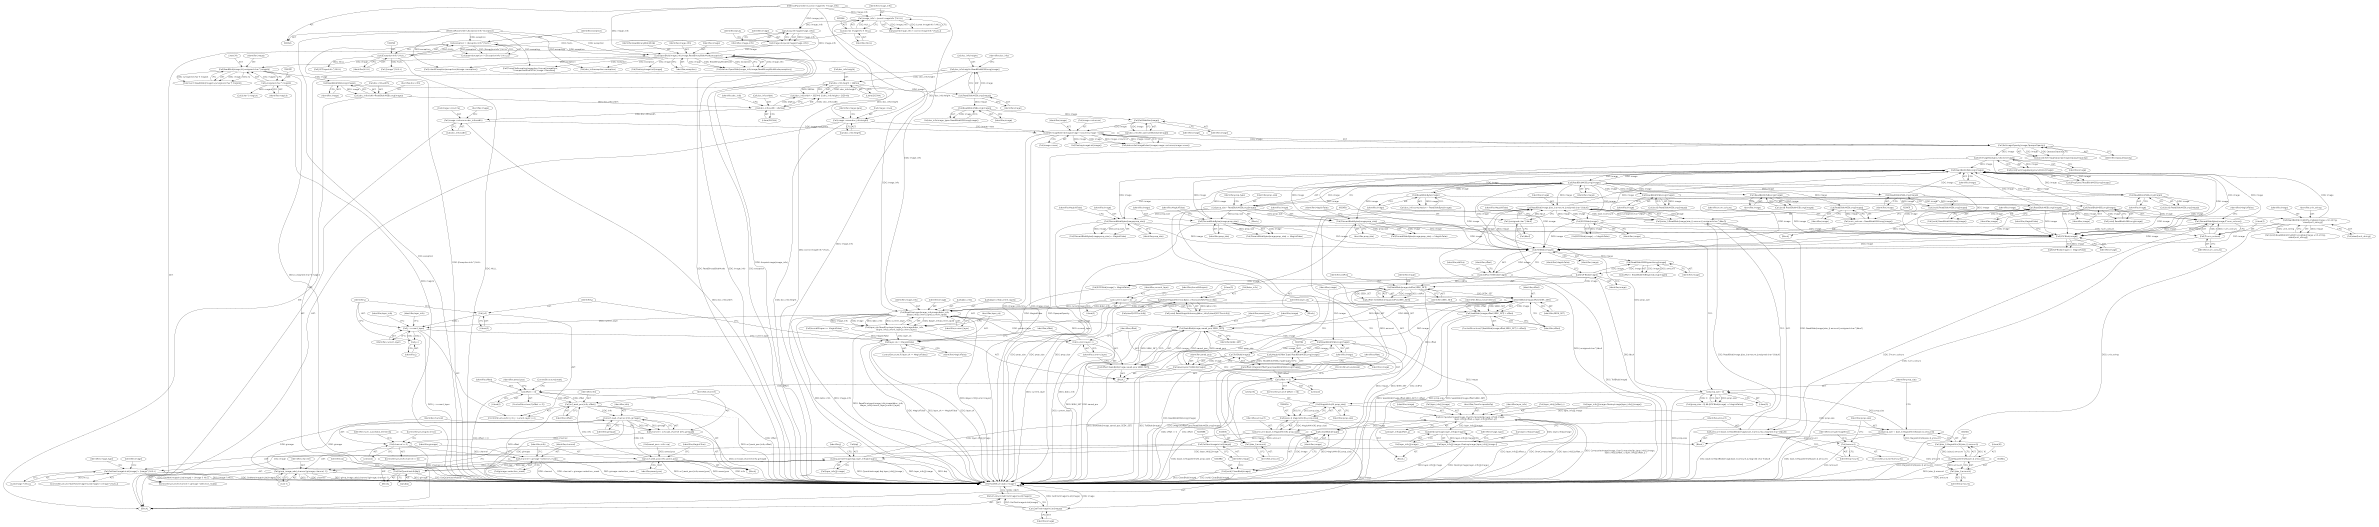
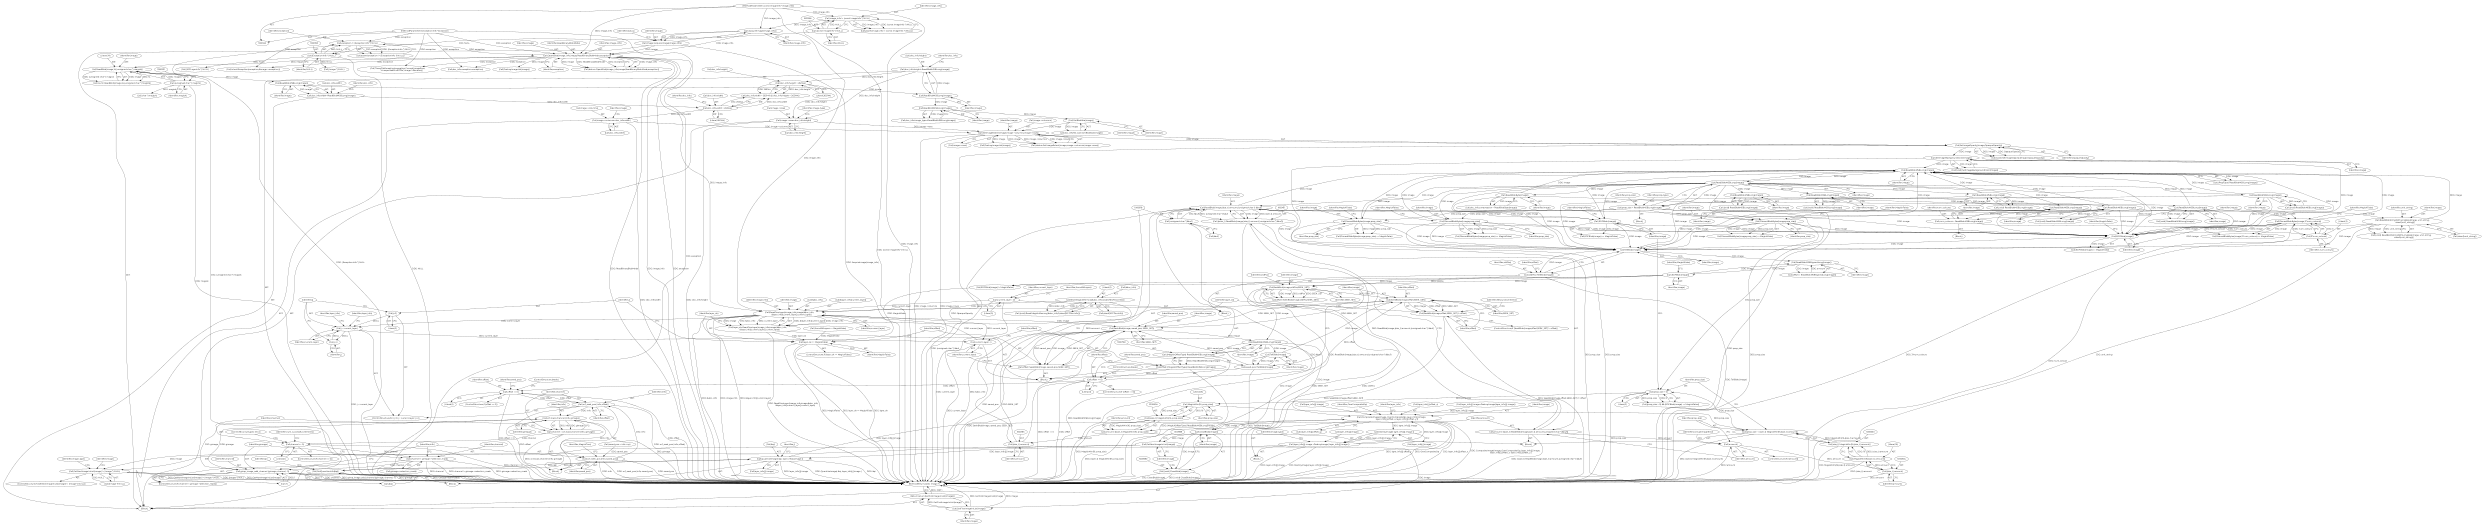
node "(Call,DiscardBlobBytes(image,3*num_colours) == MagickFalse)": added
